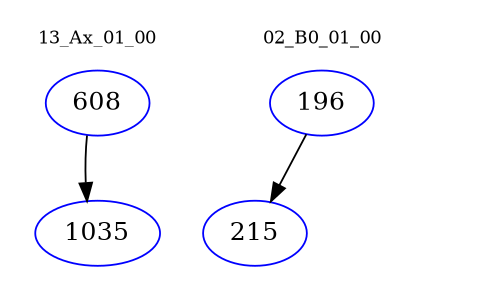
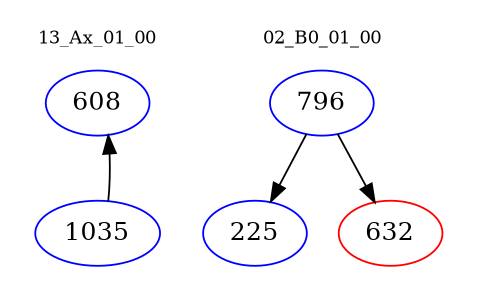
node "196": label "196" -> "796"
edge "608" -> "1035": reversed
node "215": label "215" -> "225"
node "632": added
